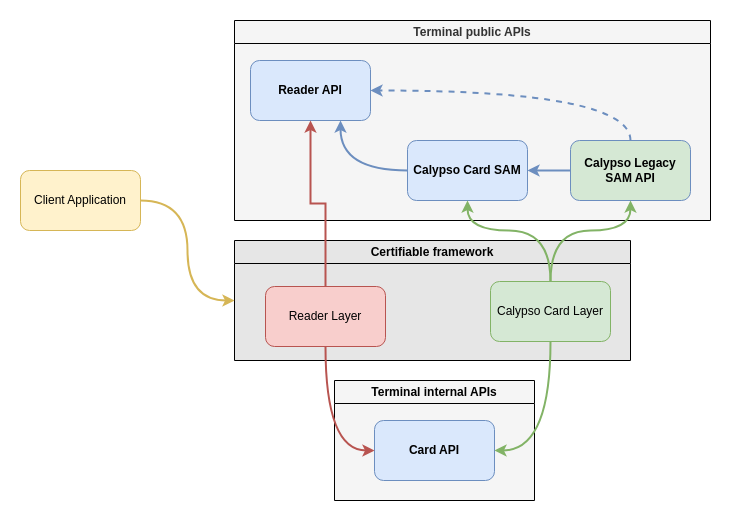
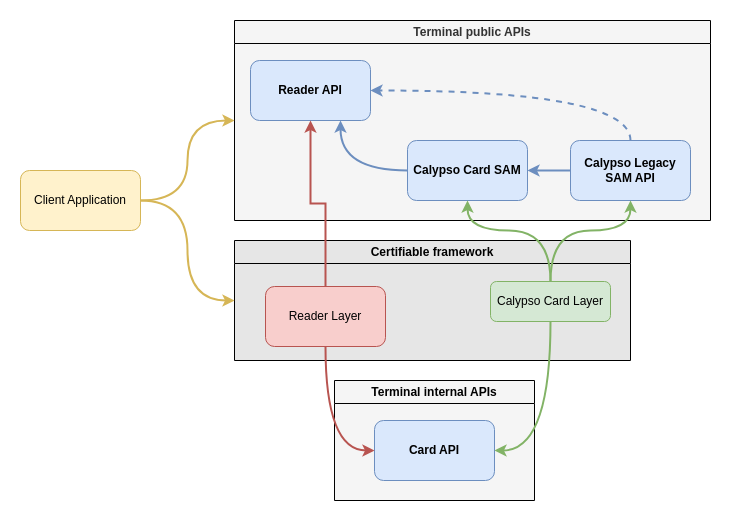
edge "Client Application" -> "Terminal public APIs": added
node "Calypso Legacy SAM API": fillcolor #d5e8d4 -> #dae8fc
node "Calypso Card Layer": size 120x60 -> 120x40
